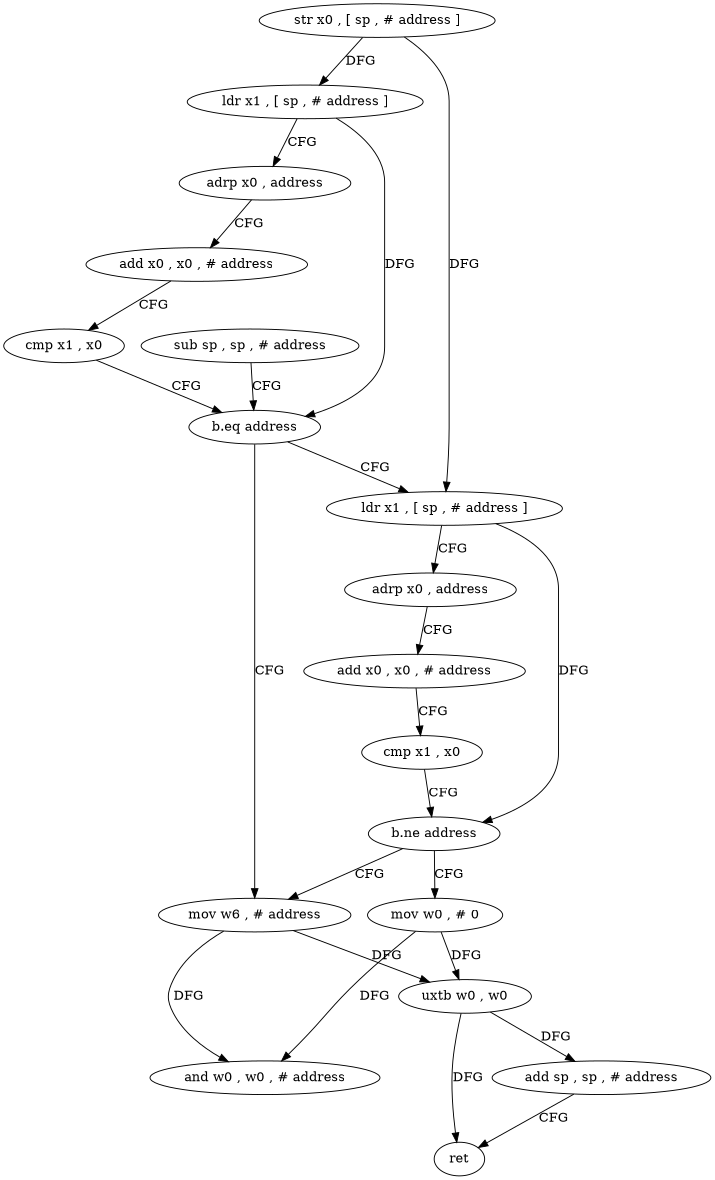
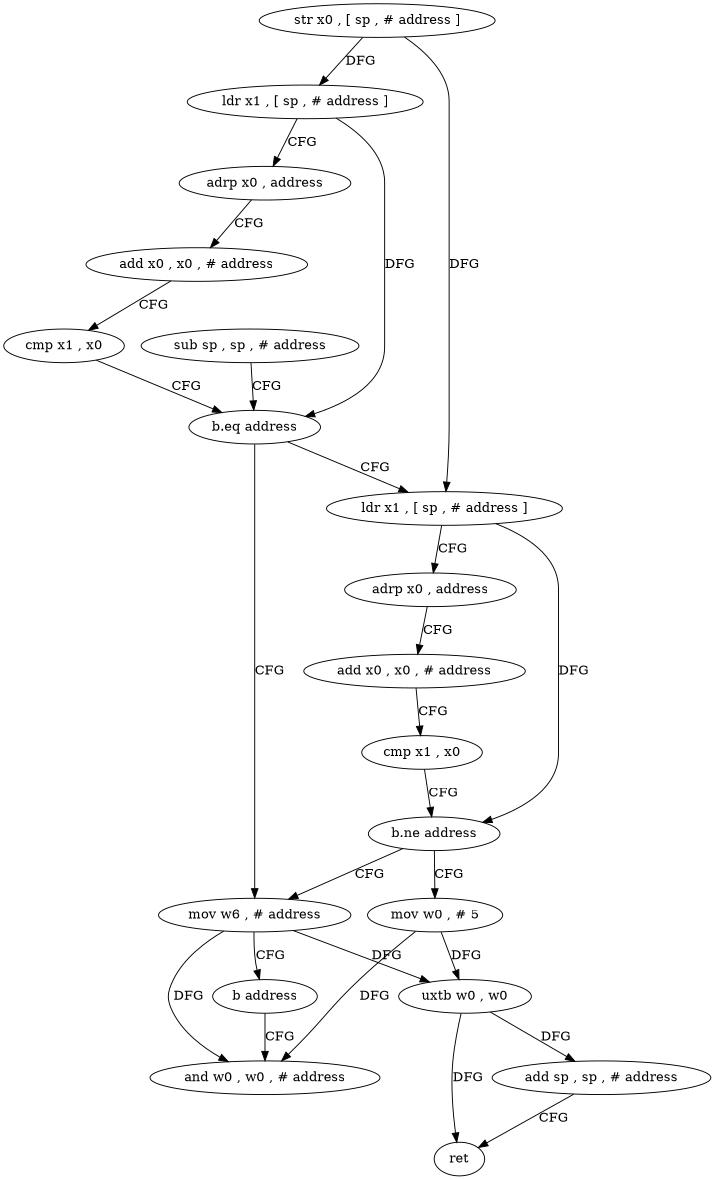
node "mov w0 , # 0": label "mov w0 , # 0" -> "mov w0 , # 5"
node "b address": added
